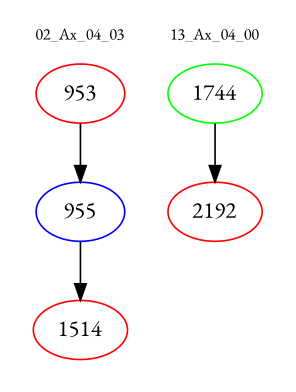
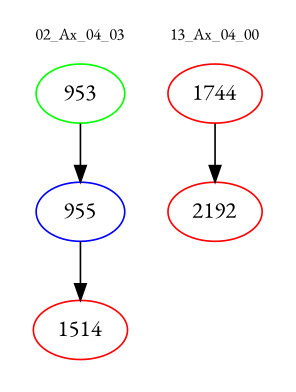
node "953": color red -> green
node "1744": color green -> red
